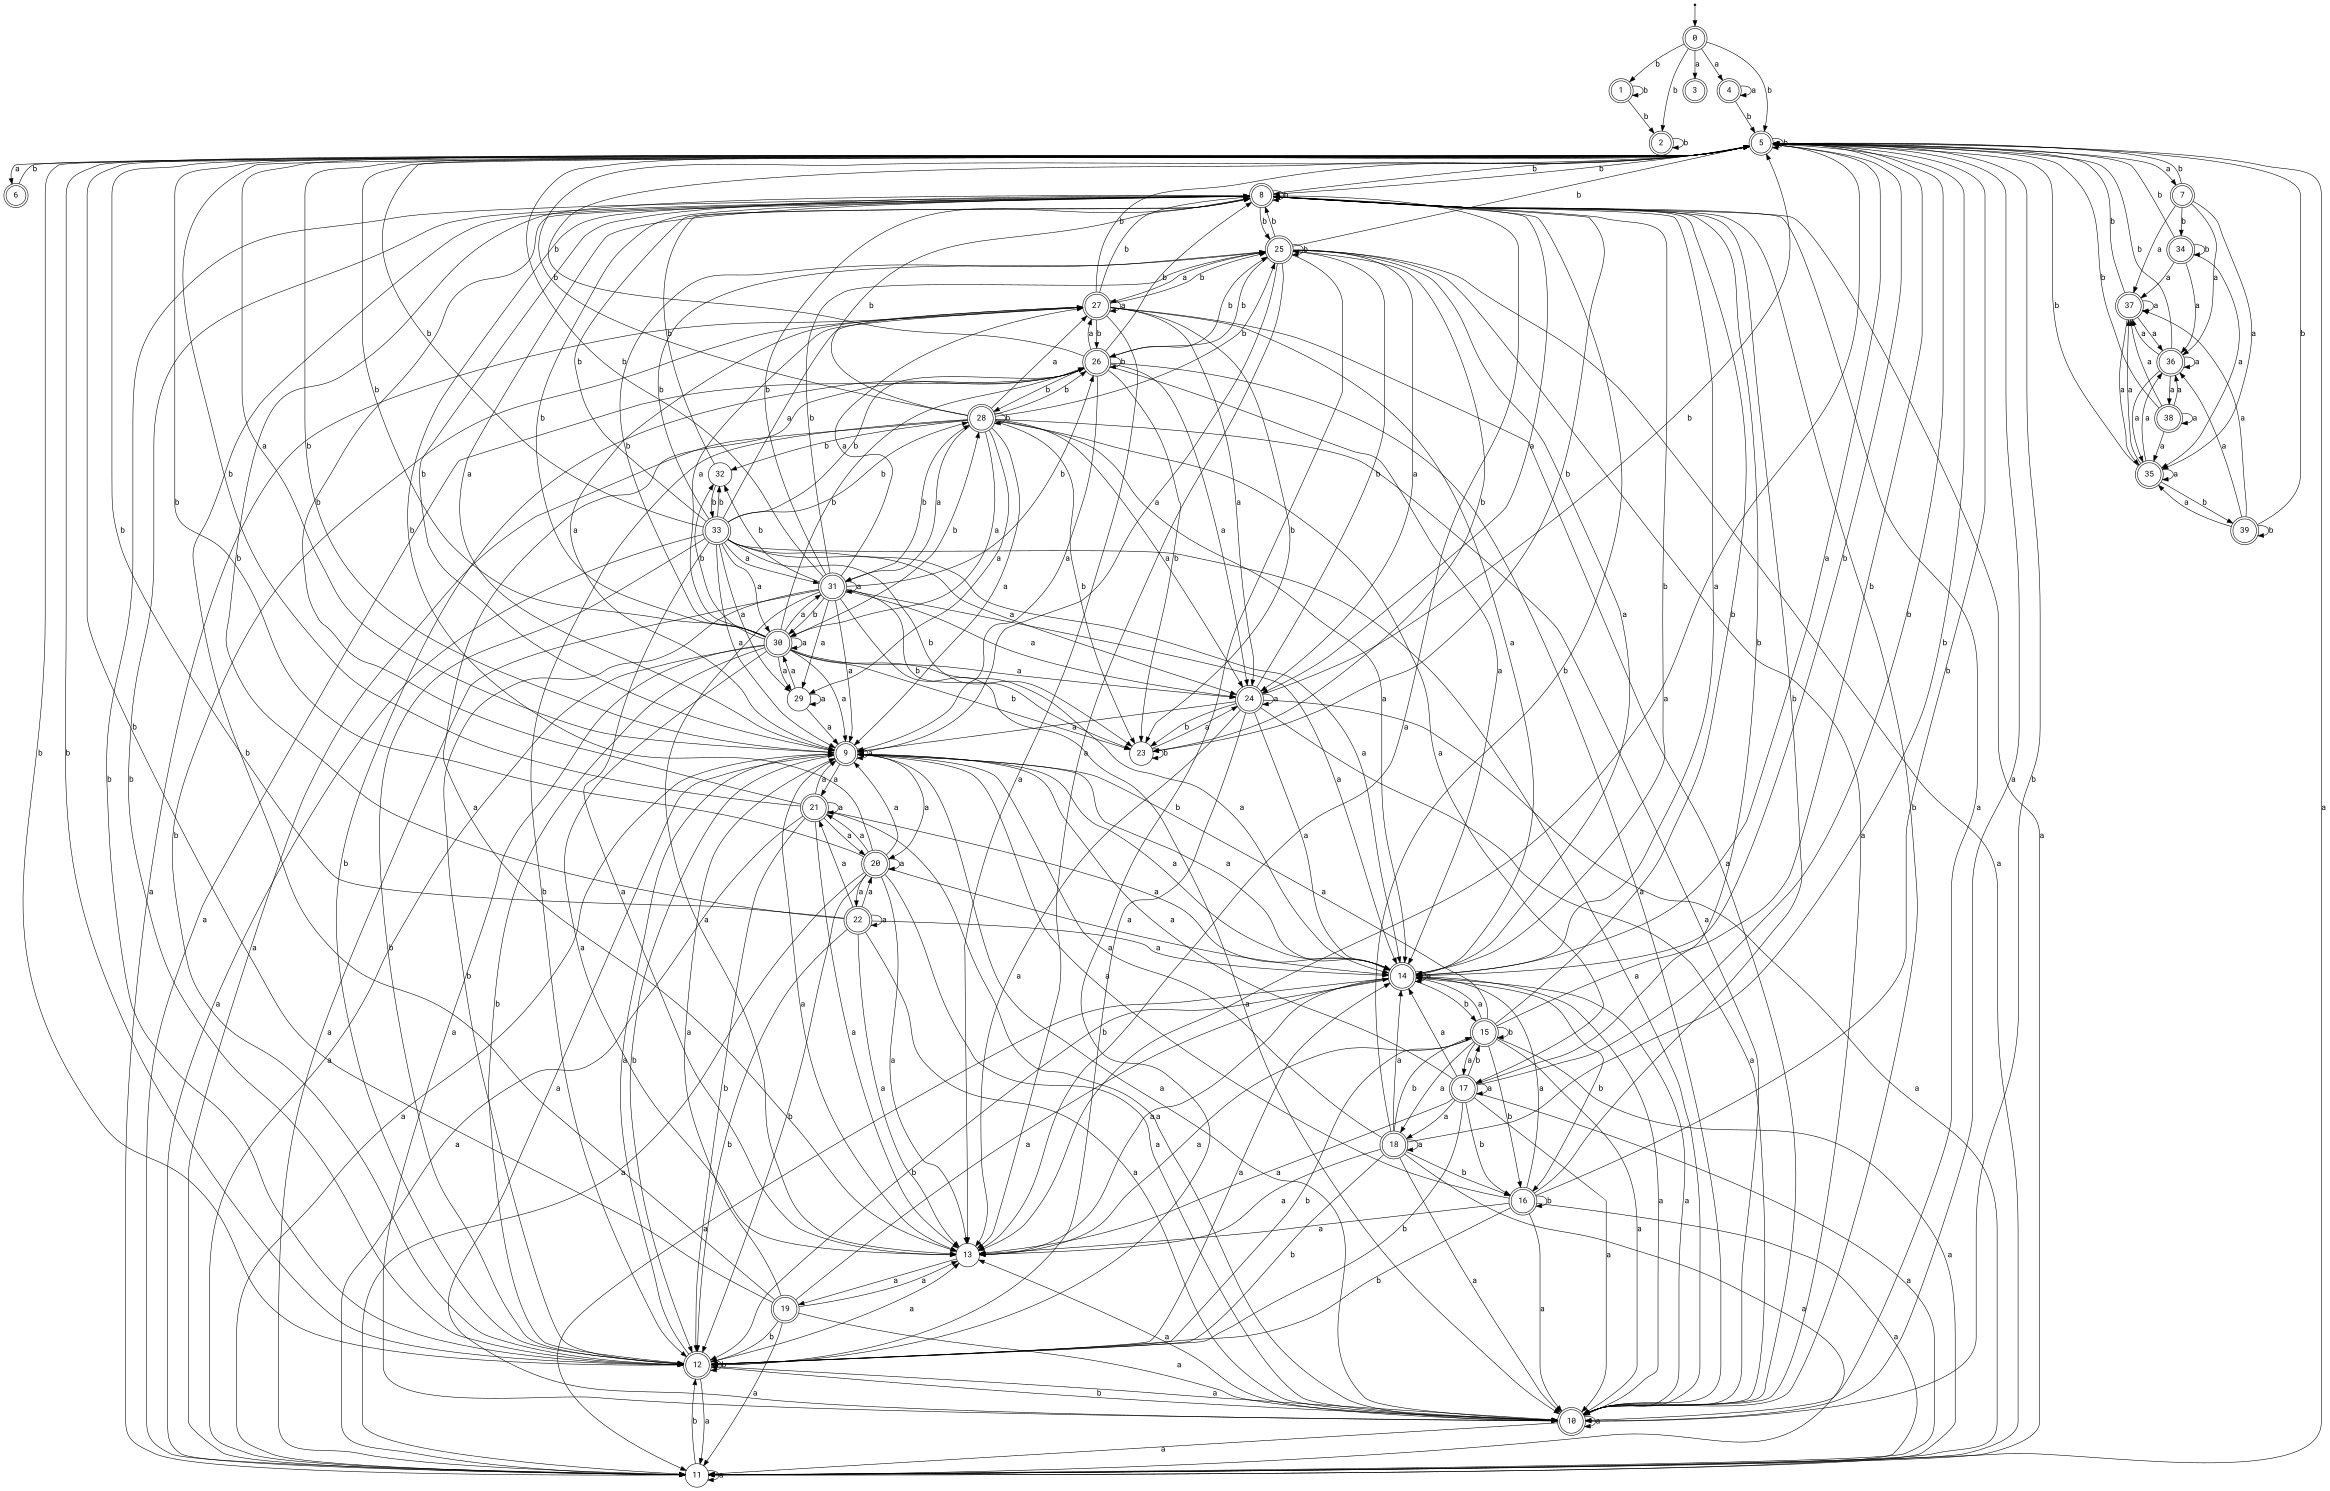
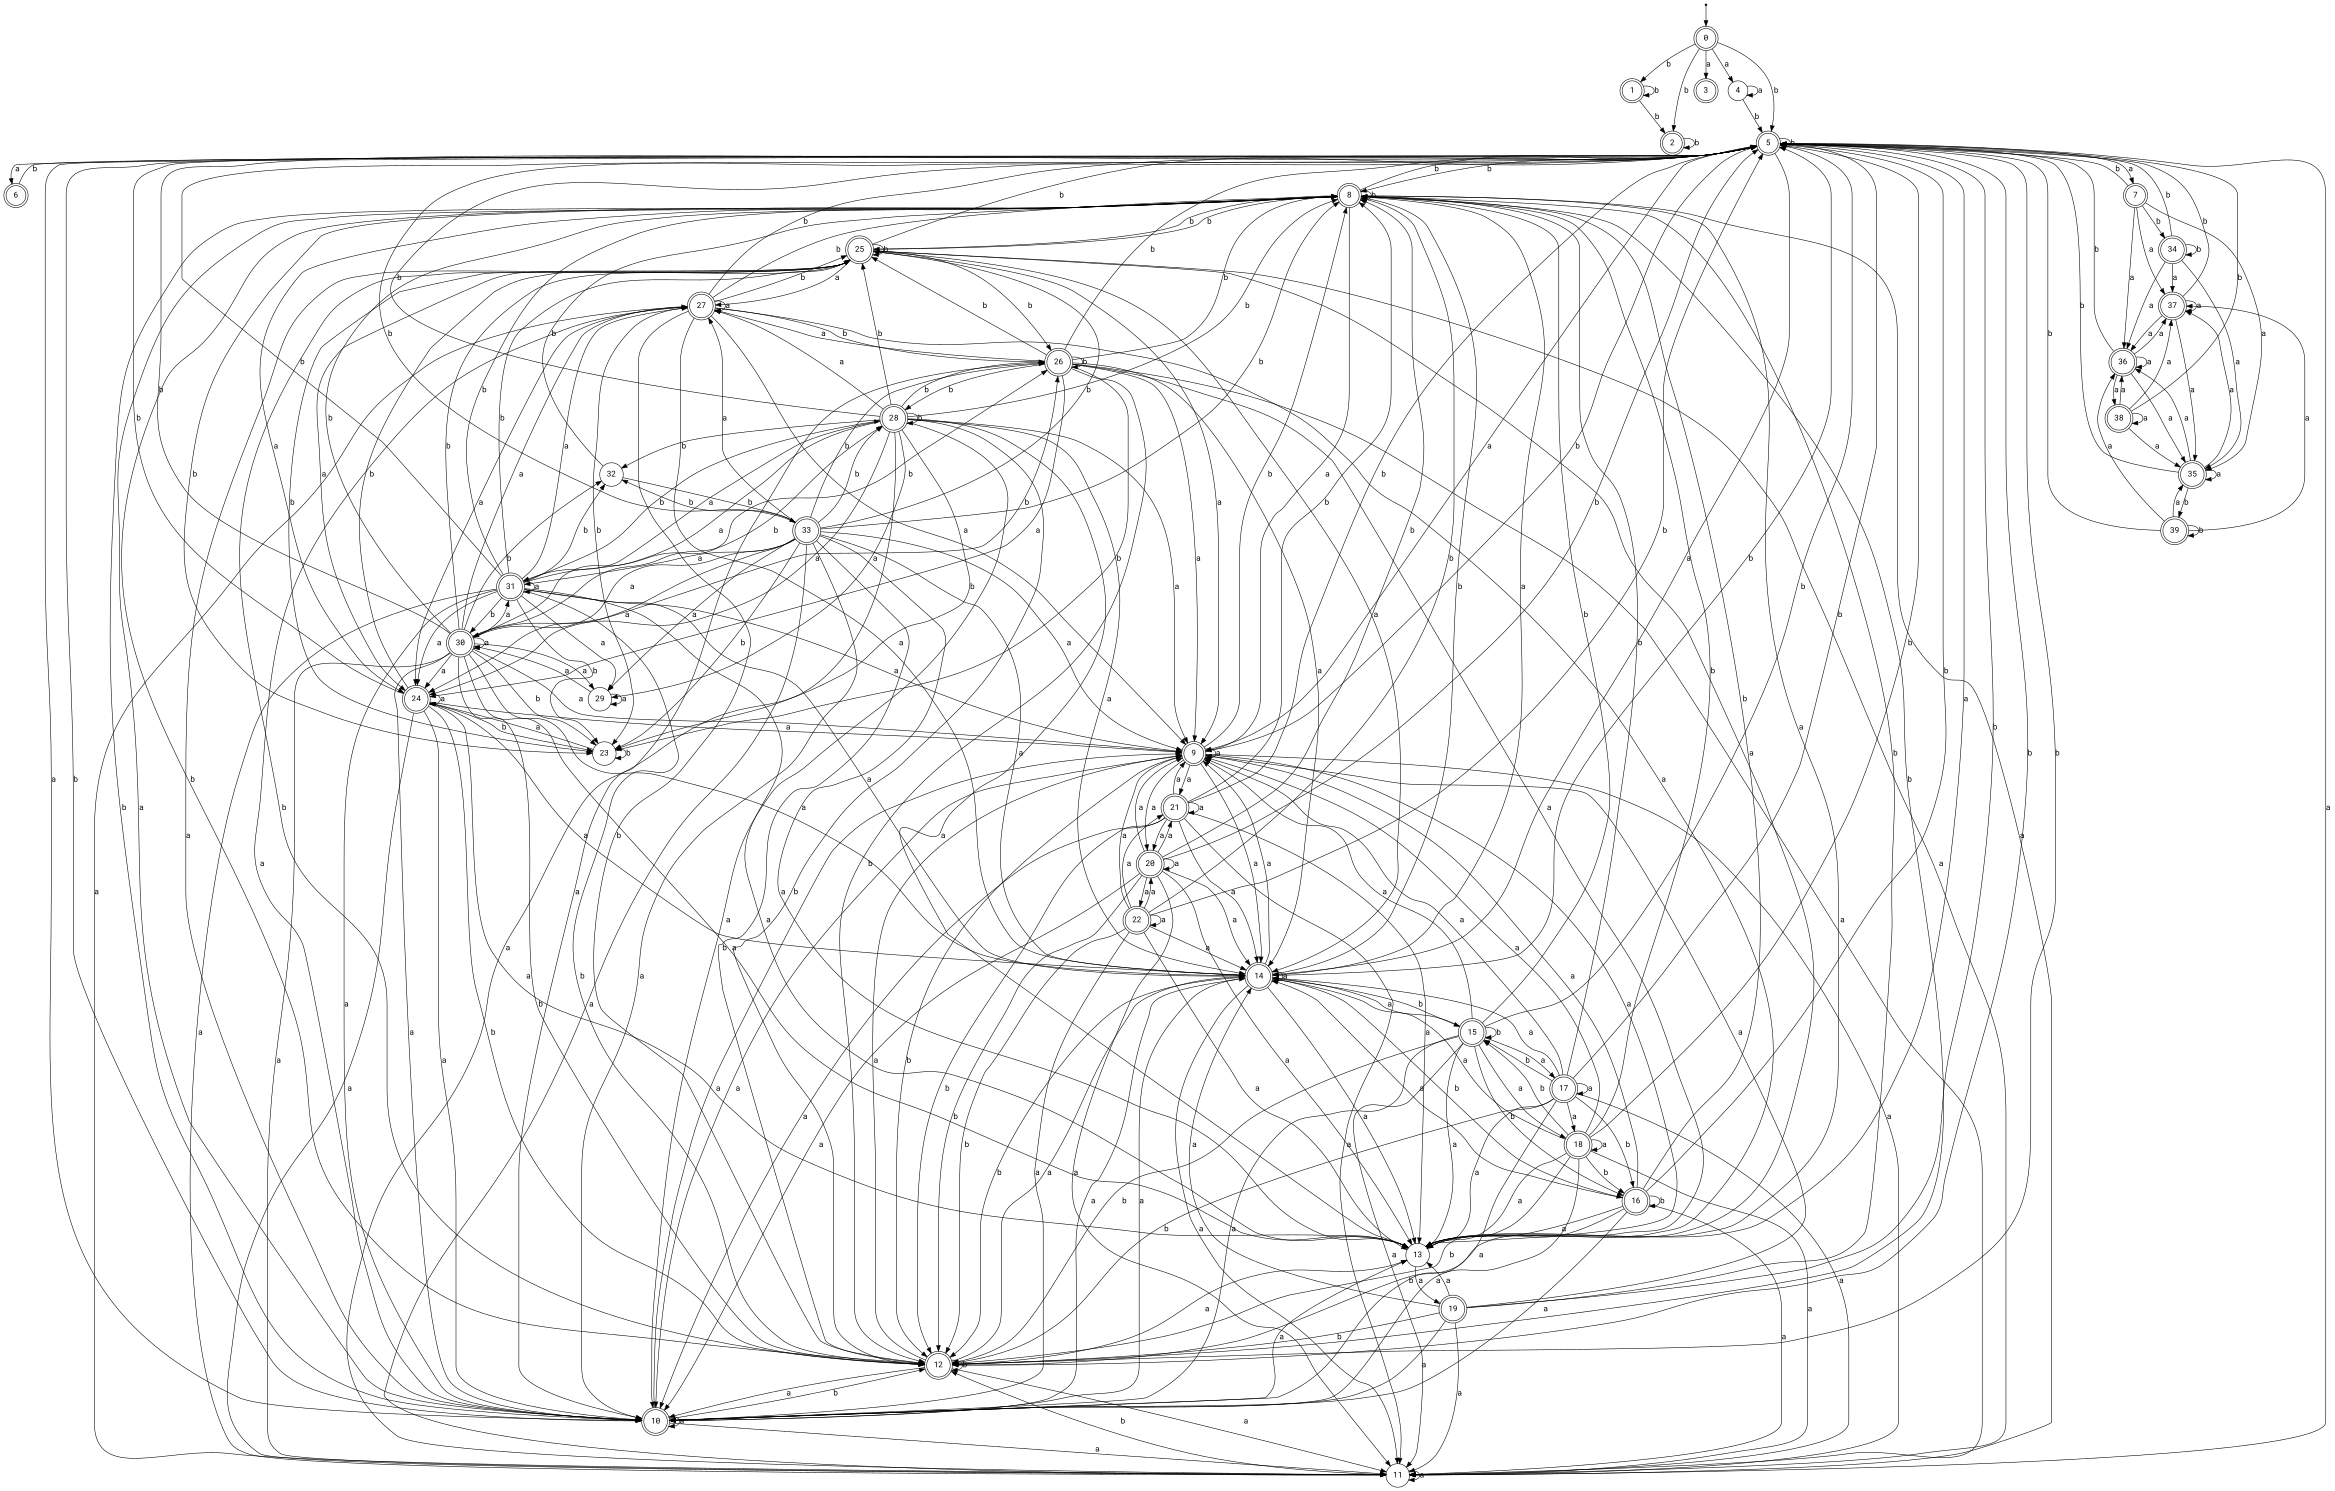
node "4": shape doublecircle -> circle
edge "28" -> "17": now "28" -> "13"
edge "29" -> "9": now "22" -> "9"
